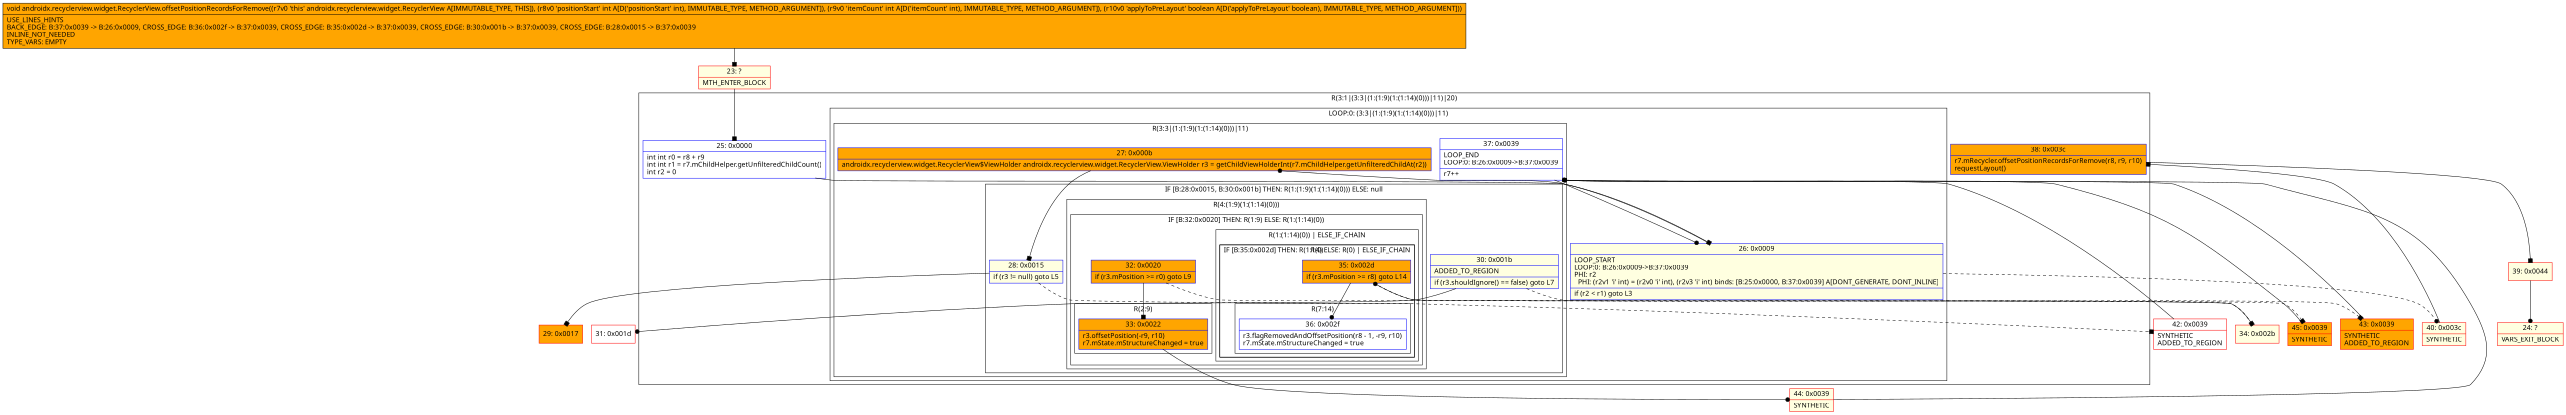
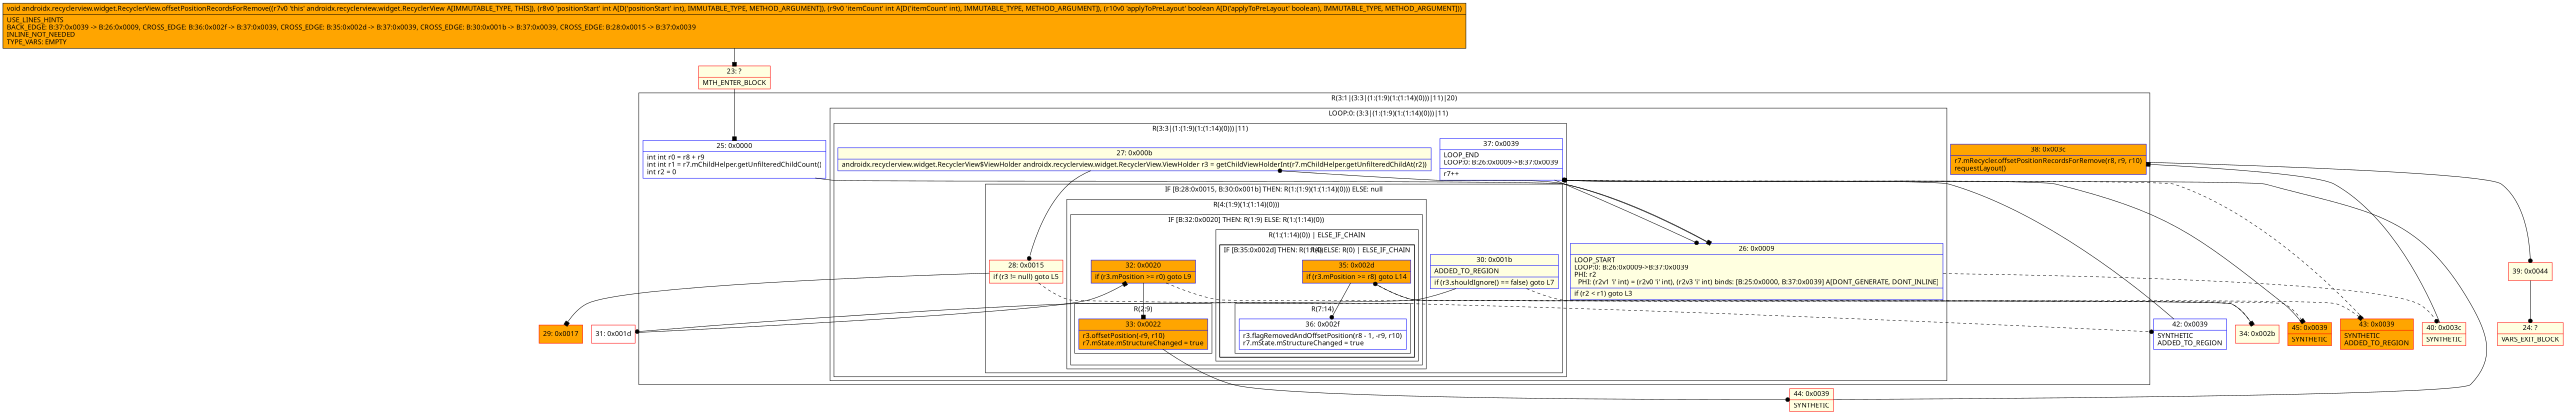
node "27: 0x000b": fillcolor orange -> lightyellow
edge "38: 0x003c" -> "39: 0x0044": arrowhead box -> dot
edge "43: 0x0039" -> "37: 0x0039": style solid -> dashed
edge "27: 0x000b" -> "28: 0x0015": arrowhead box -> dot
node "28: 0x0015": color blue -> red
edge "28: 0x0015" -> "42: 0x0039": arrowhead box -> dot
edge "31: 0x001d" -> "32: 0x0020": added
node "42: 0x0039": color red -> blue
